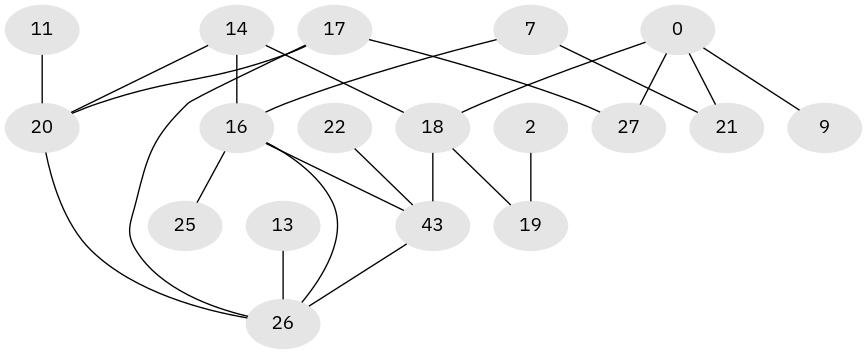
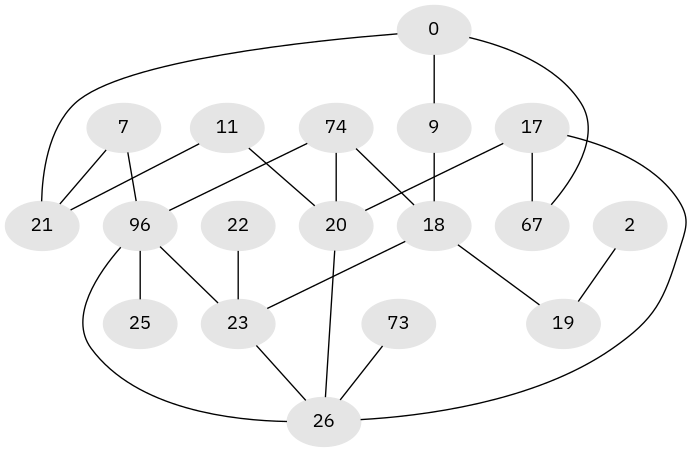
node "14": label "14" -> "74"
edge "0" -- "18": now "9" -- "18"
node "16": label "16" -> "96"
node "27": label "27" -> "67"
edge "11" -- "21": added
node "13": label "13" -> "73"
node "43": label "43" -> "23"
